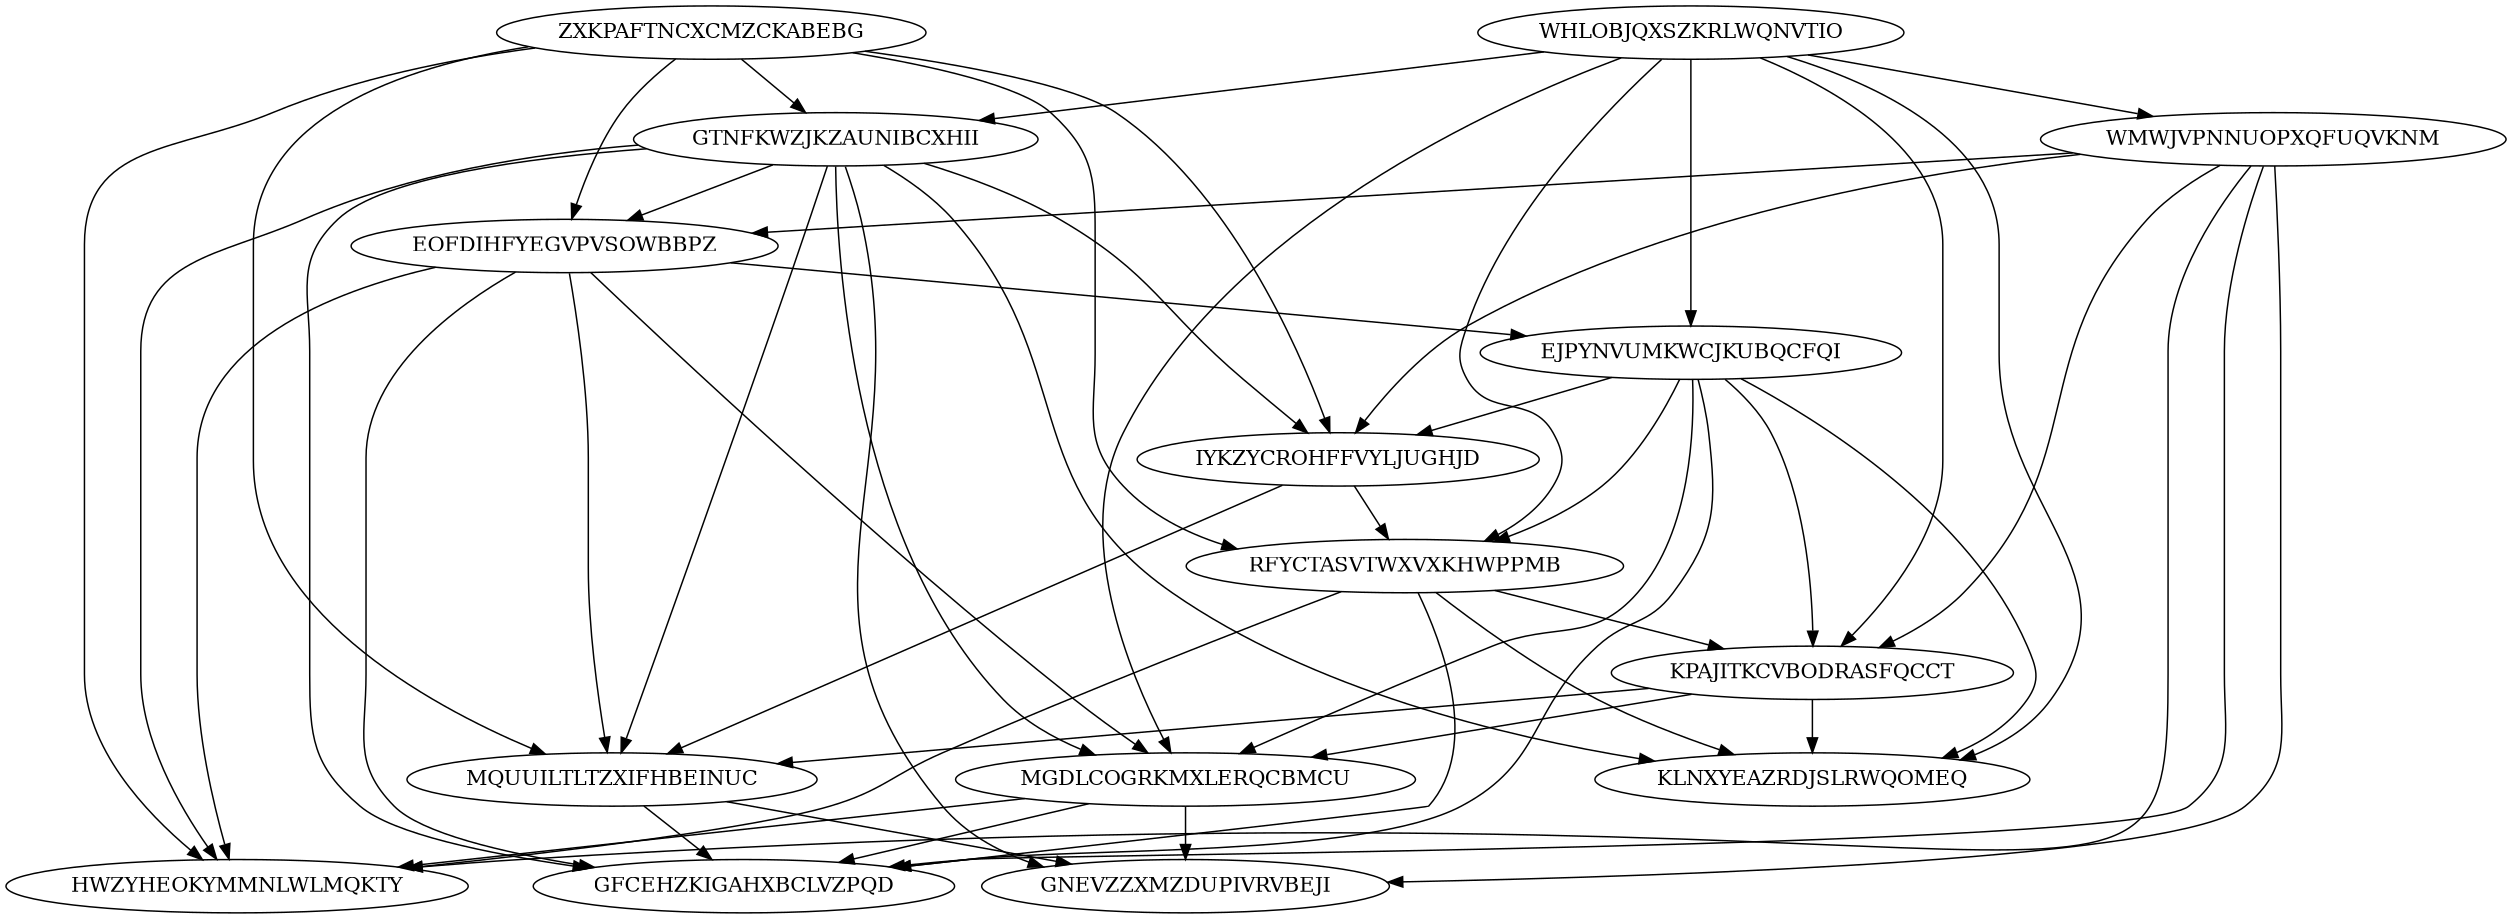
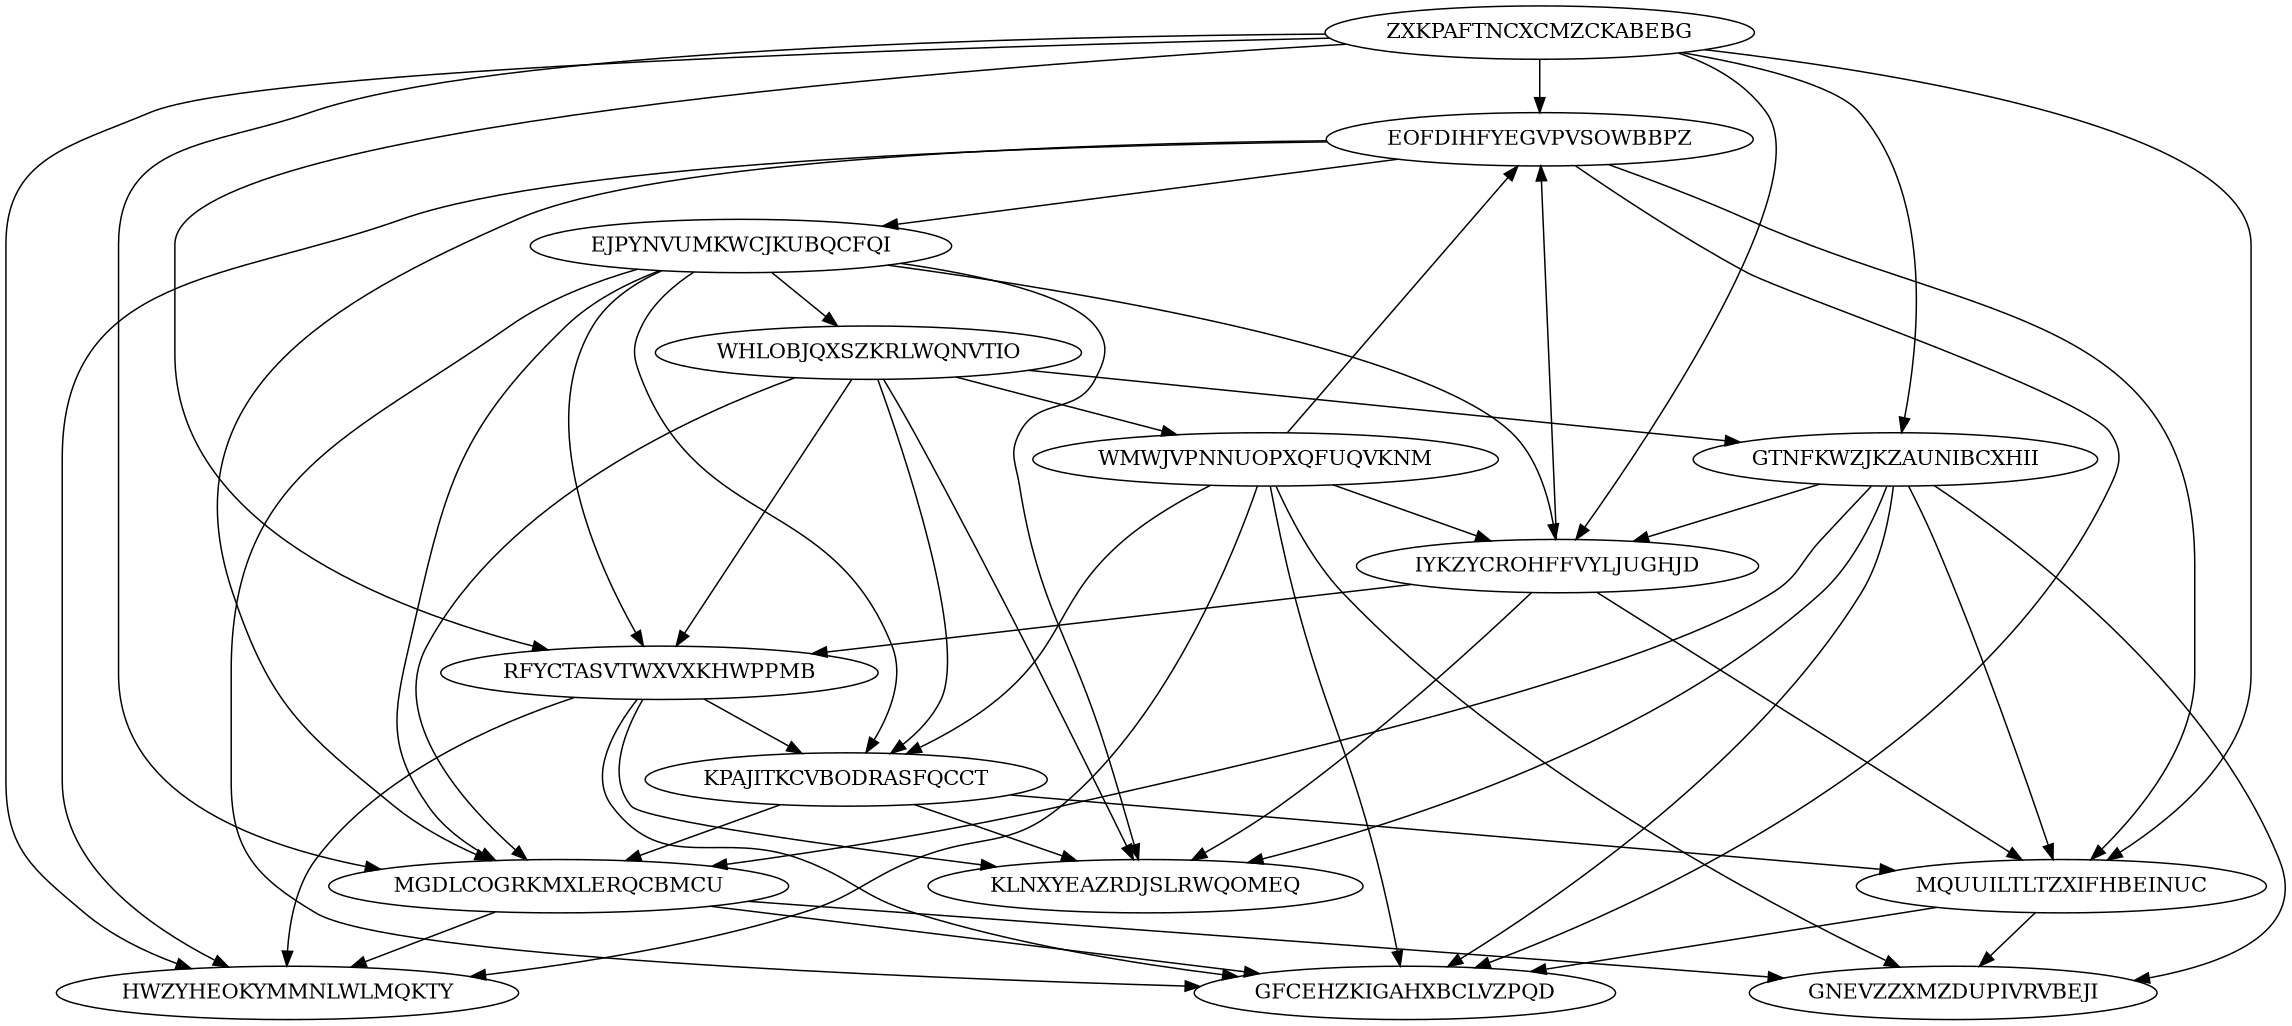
edge "ZXKPAFTNCXCMZCKABEBG" -> "MGDLCOGRKMXLERQCBMCU": added
edge "WHLOBJQXSZKRLWQNVTIO" -> "EJPYNVUMKWCJKUBQCFQI": reversed
edge "GTNFKWZJKZAUNIBCXHII" -> "EOFDIHFYEGVPVSOWBBPZ": now "IYKZYCROHFFVYLJUGHJD" -> "EOFDIHFYEGVPVSOWBBPZ"
edge "GTNFKWZJKZAUNIBCXHII" -> "HWZYHEOKYMMNLWLMQKTY": removed
edge "IYKZYCROHFFVYLJUGHJD" -> "KLNXYEAZRDJSLRWQOMEQ": added
